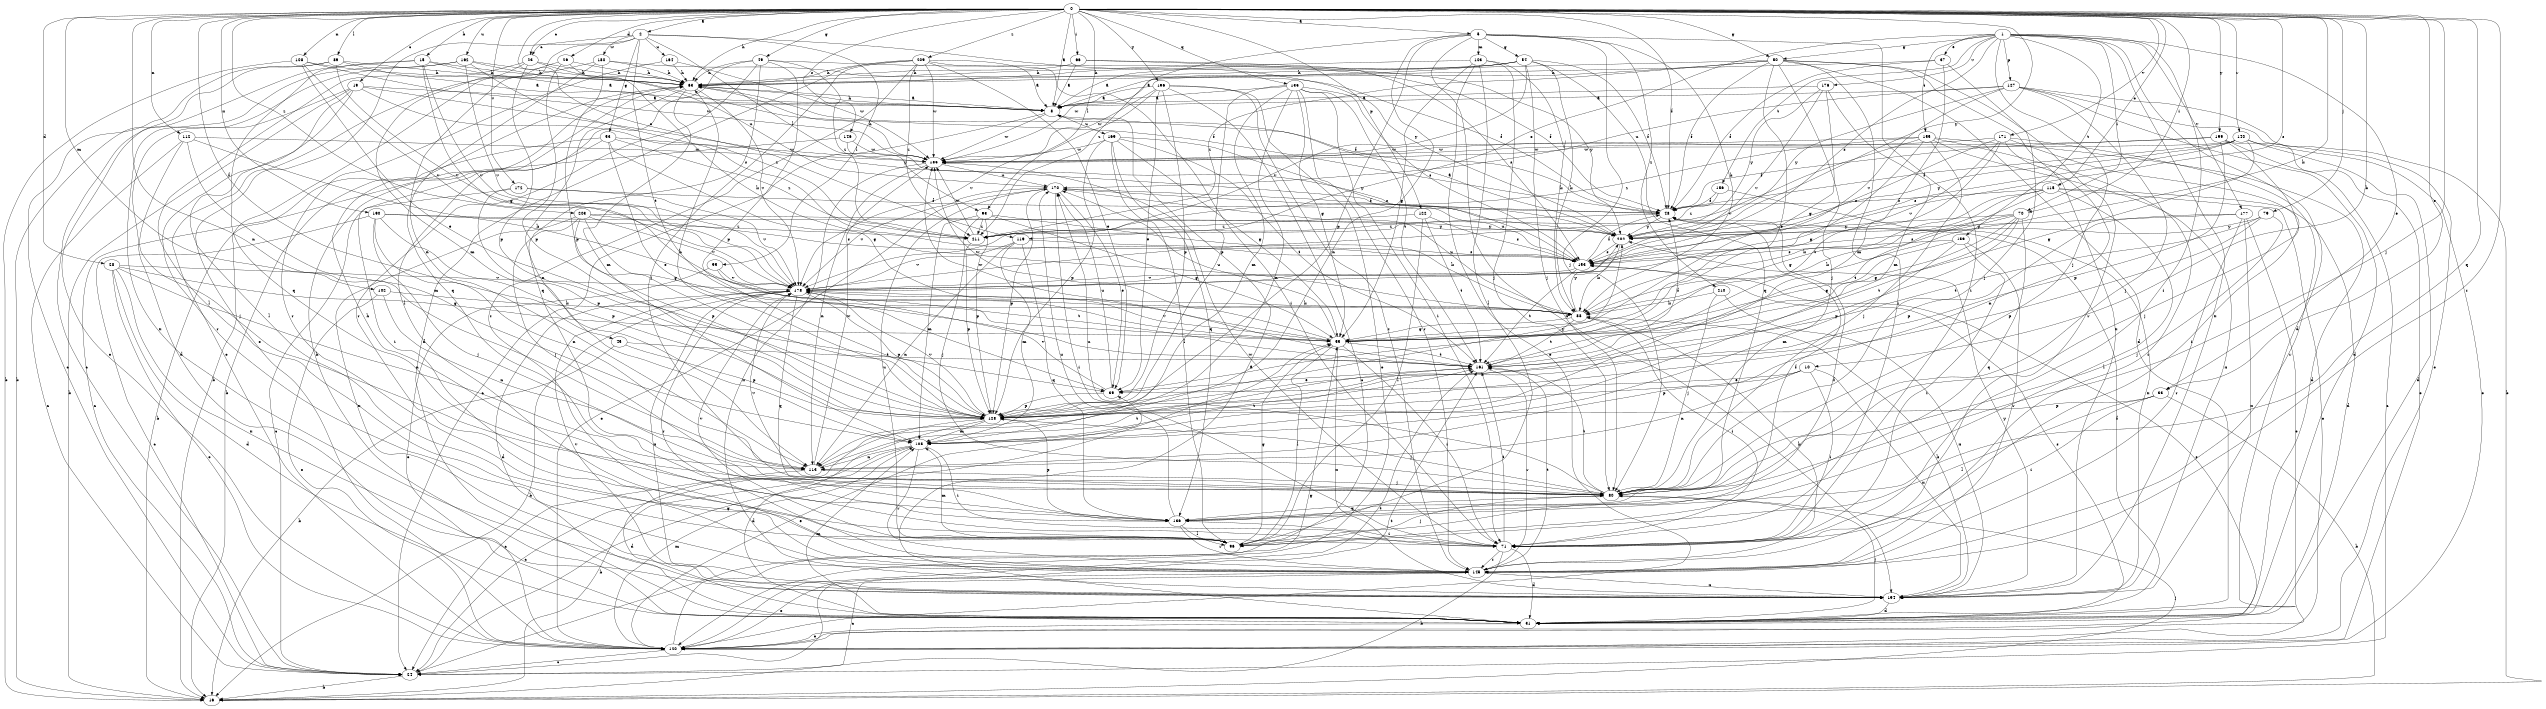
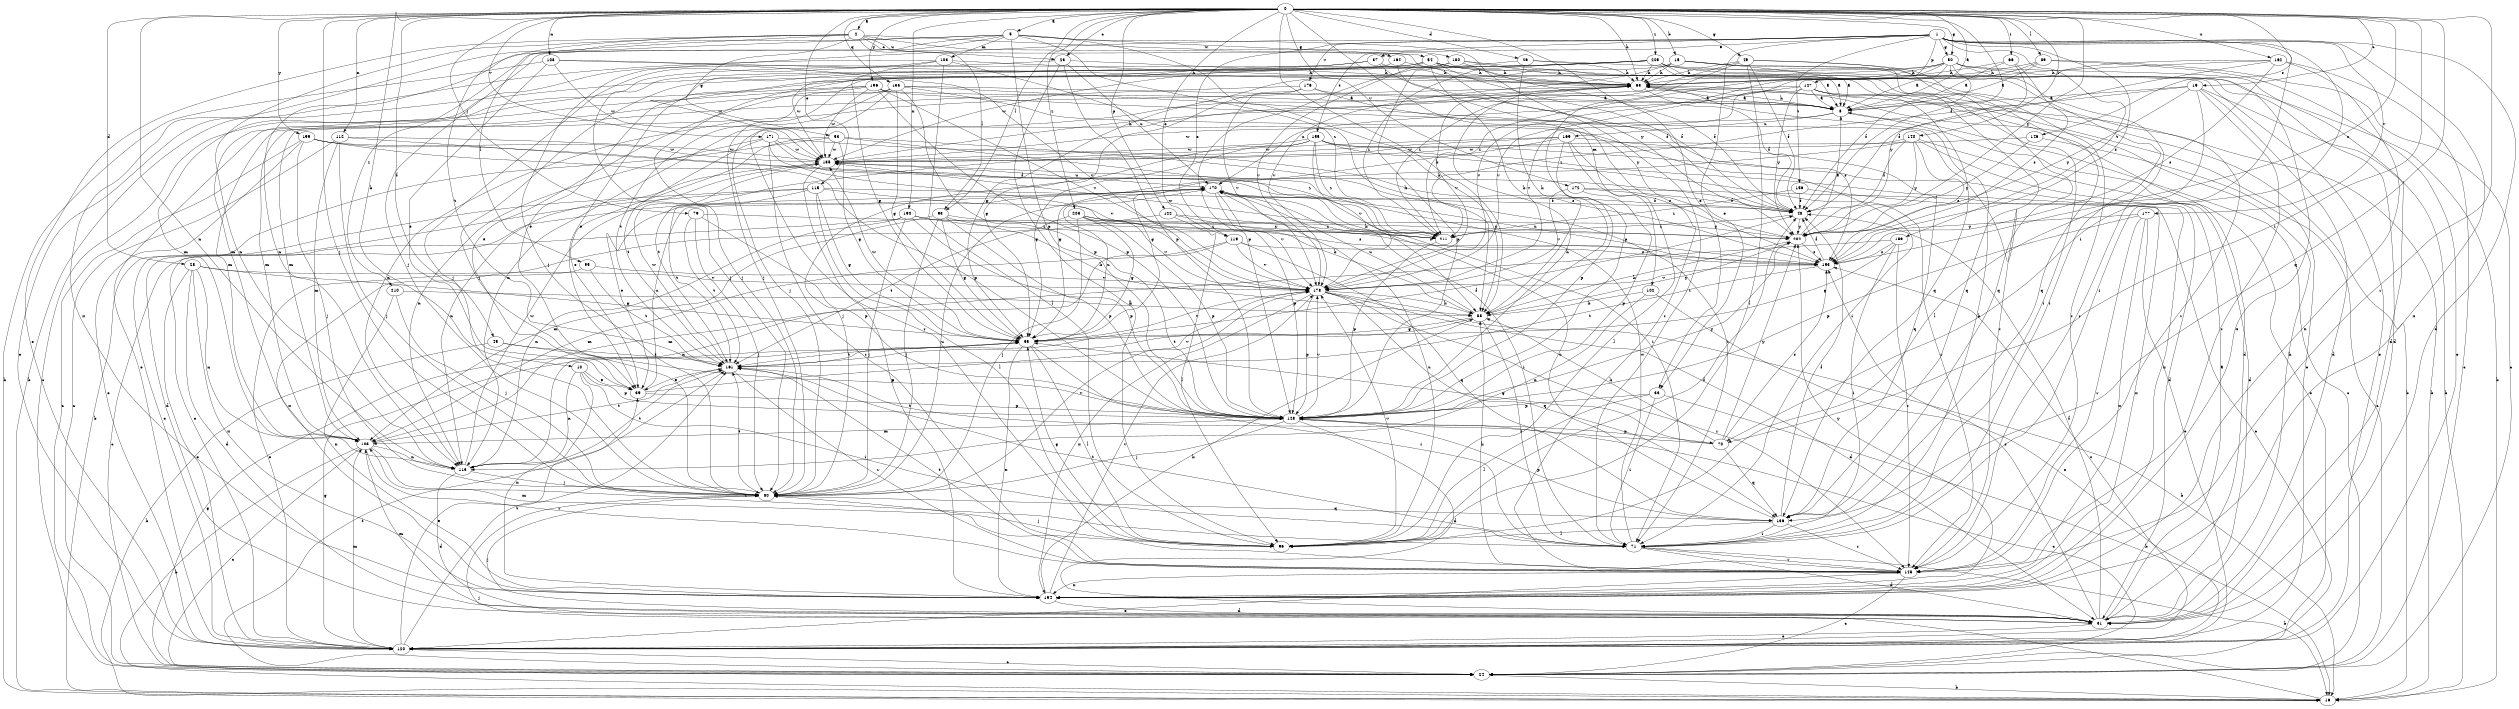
edge "70" -> "128": reversed
